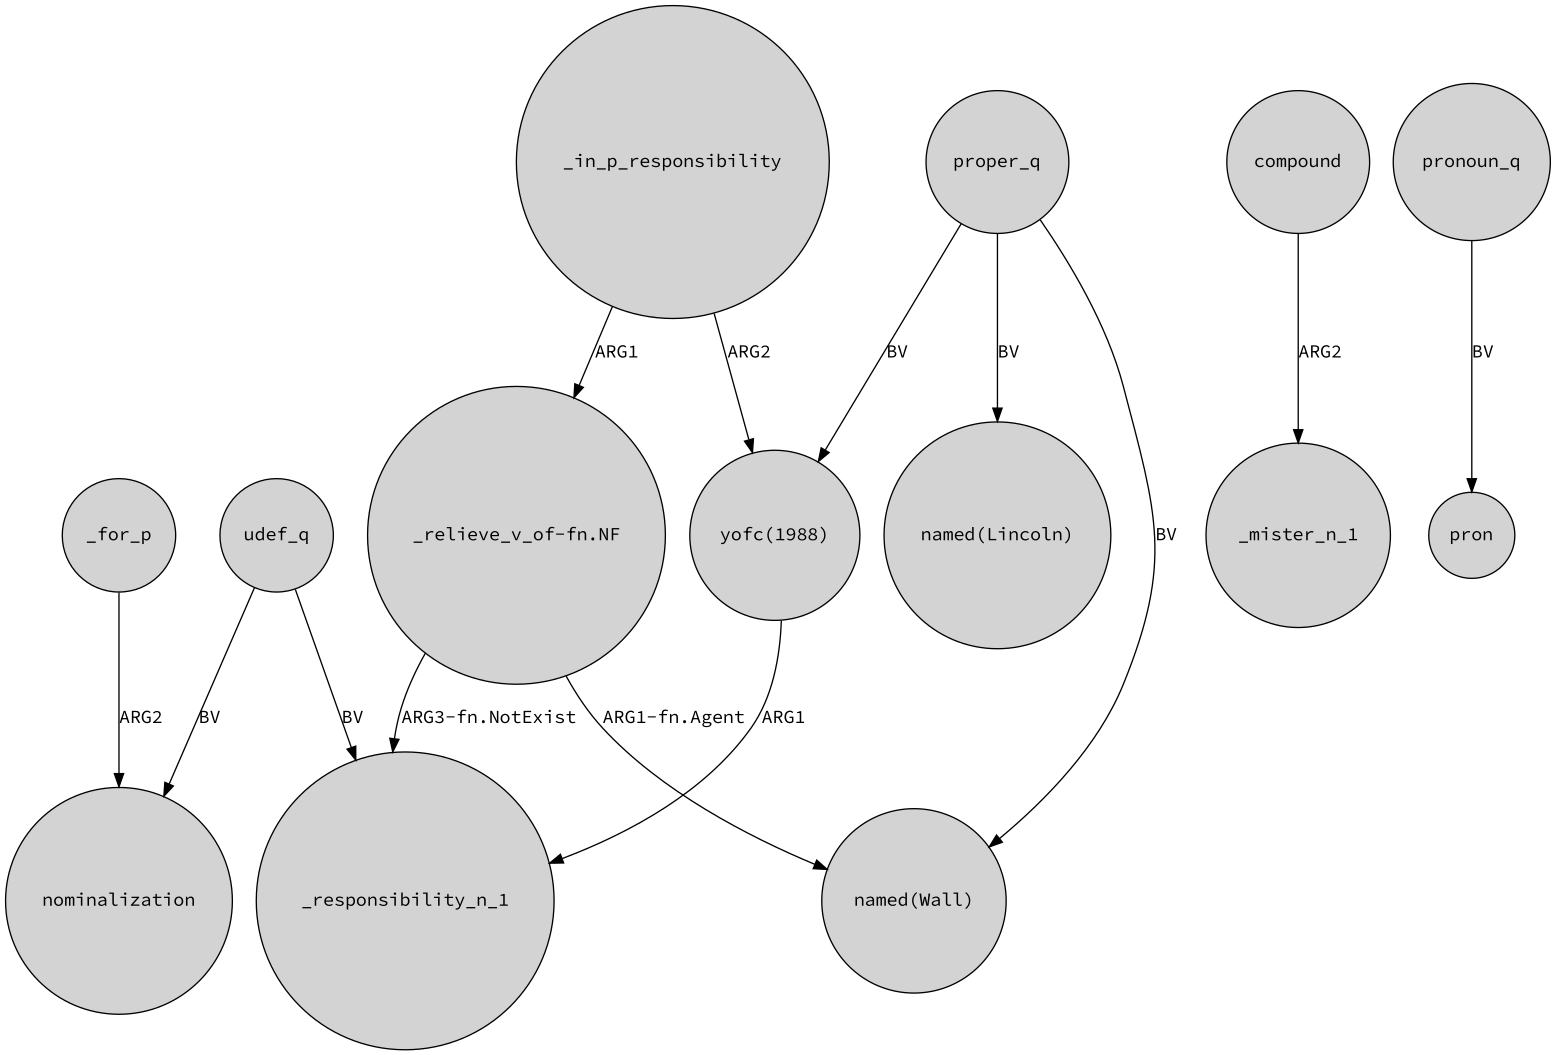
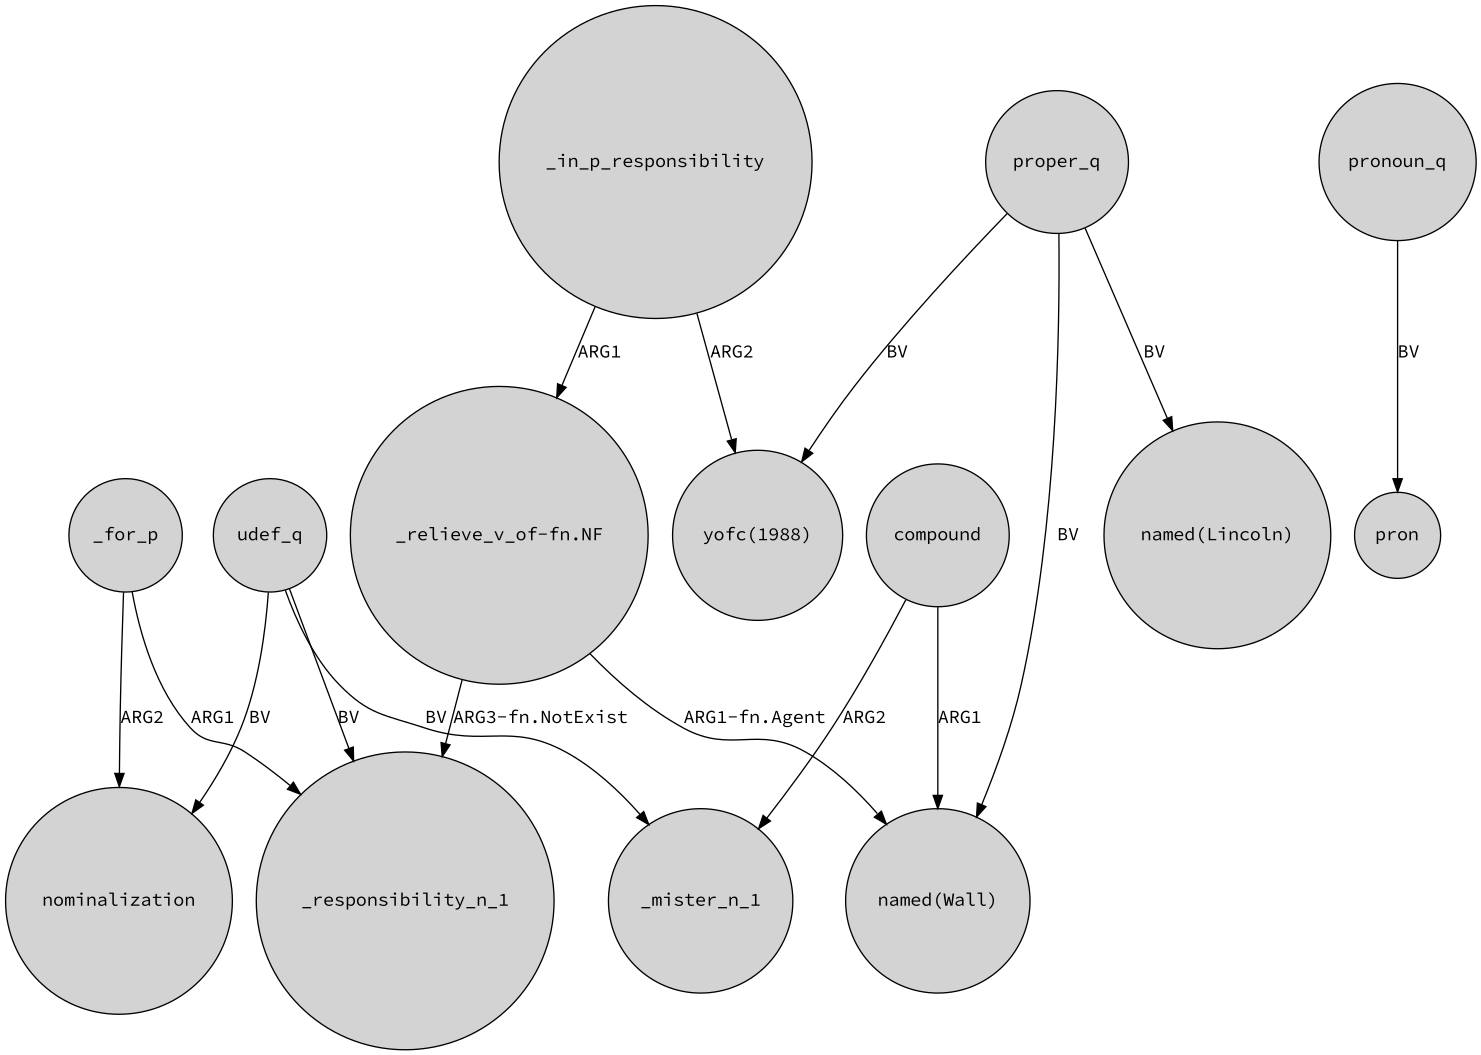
edge "compound" -> "named(Wall)": added, label "ARG1"
edge "udef_q" -> "_mister_n_1": added, label "BV"
edge "yofc(1988)" -> "_responsibility_n_1": now "_for_p" -> "_responsibility_n_1"
